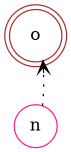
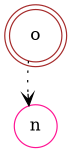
edge "n" -> "o": reversed
